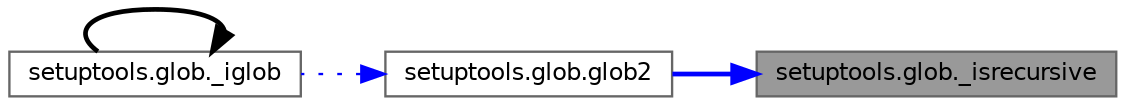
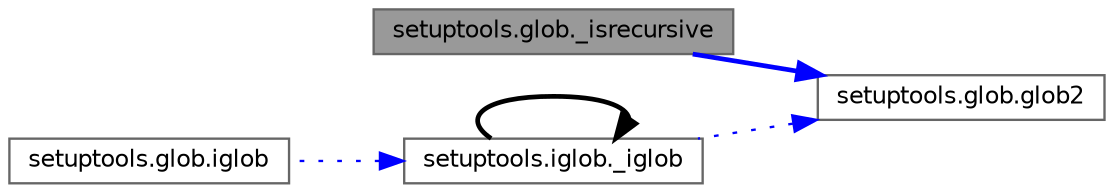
node "setuptools.glob._iglob": label "setuptools.glob._iglob" -> "setuptools.iglob._iglob"
edge "setuptools.glob.glob2" -> "setuptools.glob._isrecursive": reversed
node "setuptools.glob.iglob": added
